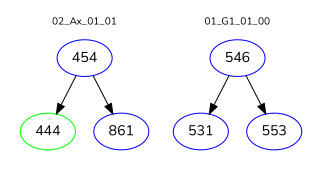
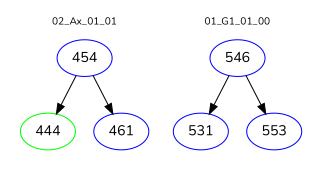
node "861": label "861" -> "461"
